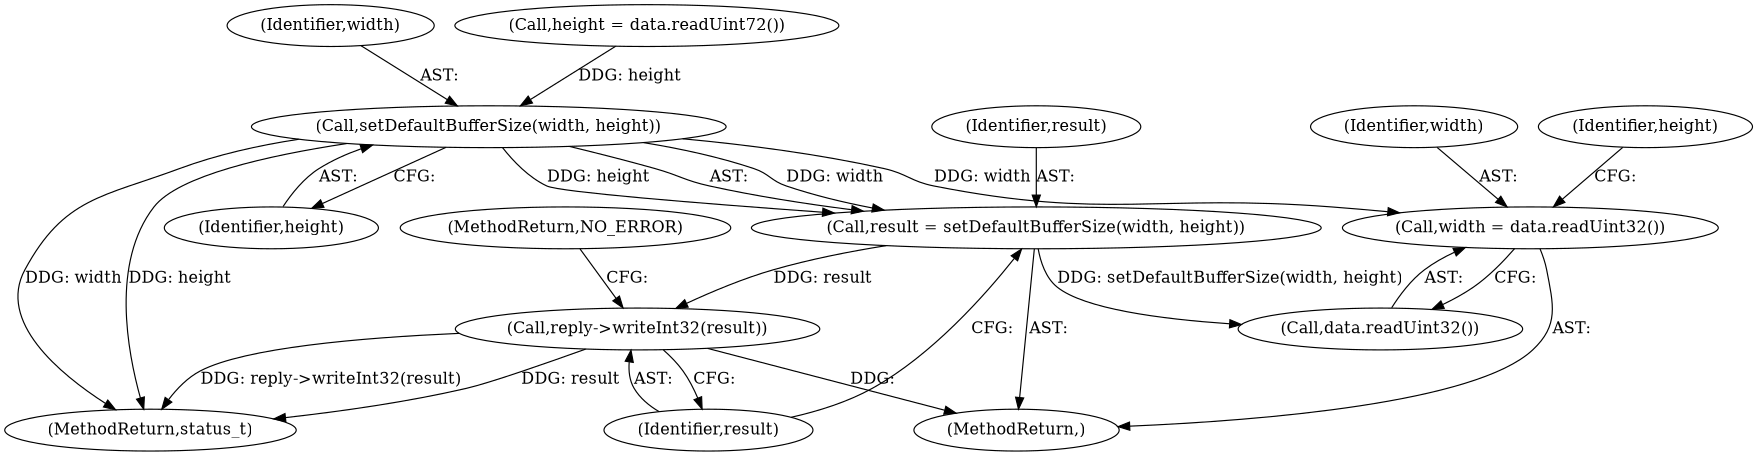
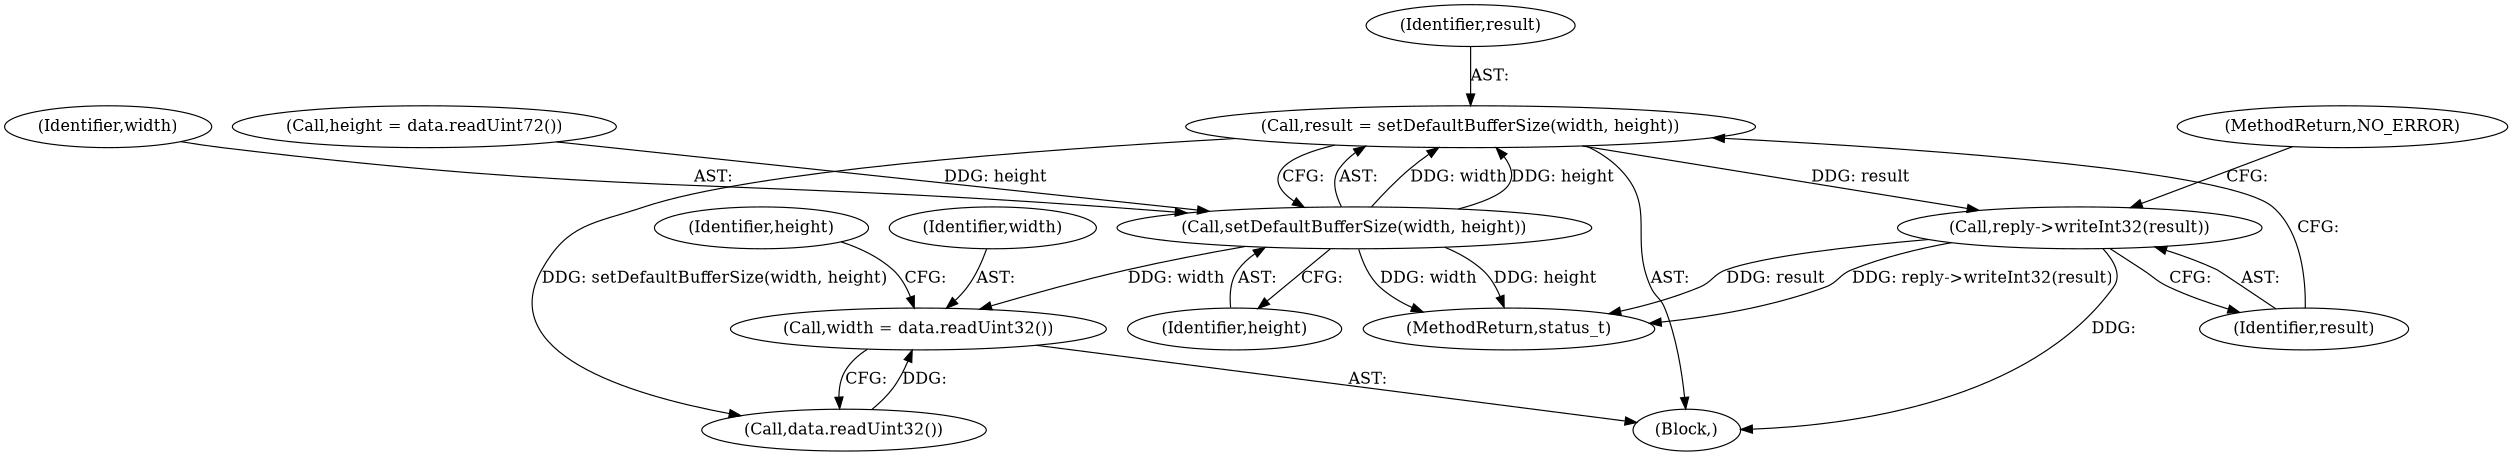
edge "(Call,result = setDefaultBufferSize(width, height))" -> "(Call,setDefaultBufferSize(width, height))": added, label "CFG:"
edge "(Call,data.readUint32())" -> "(Call,width = data.readUint32())": label "AST: " -> "DDG: "
node "(MethodReturn,)": label "(MethodReturn,)" -> "(Block,)"
